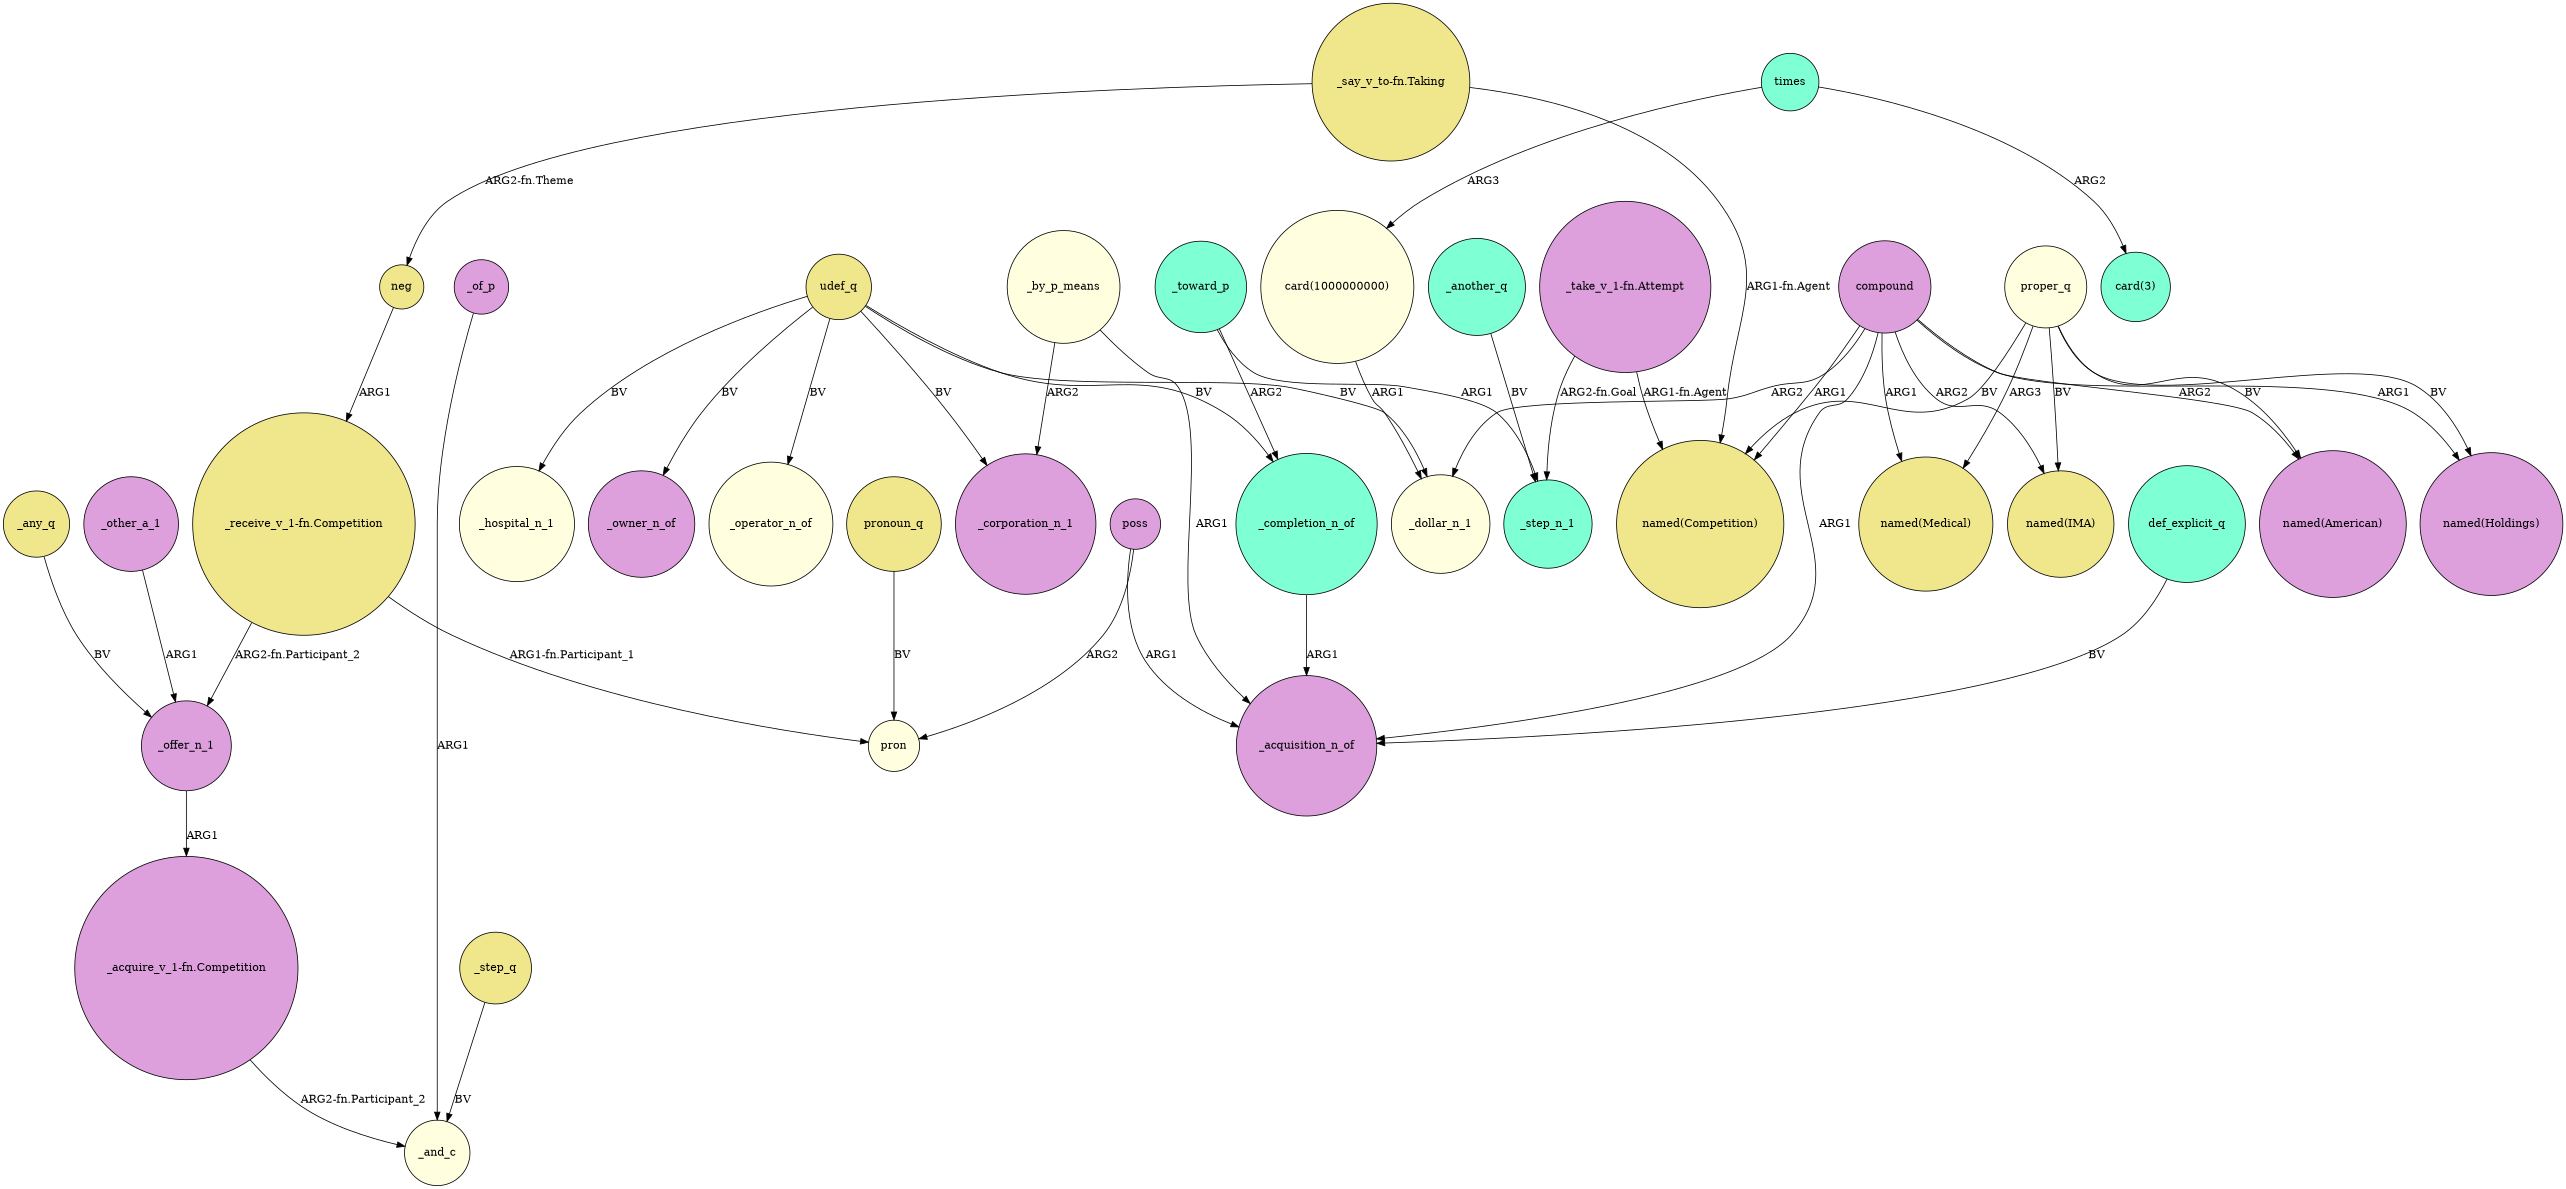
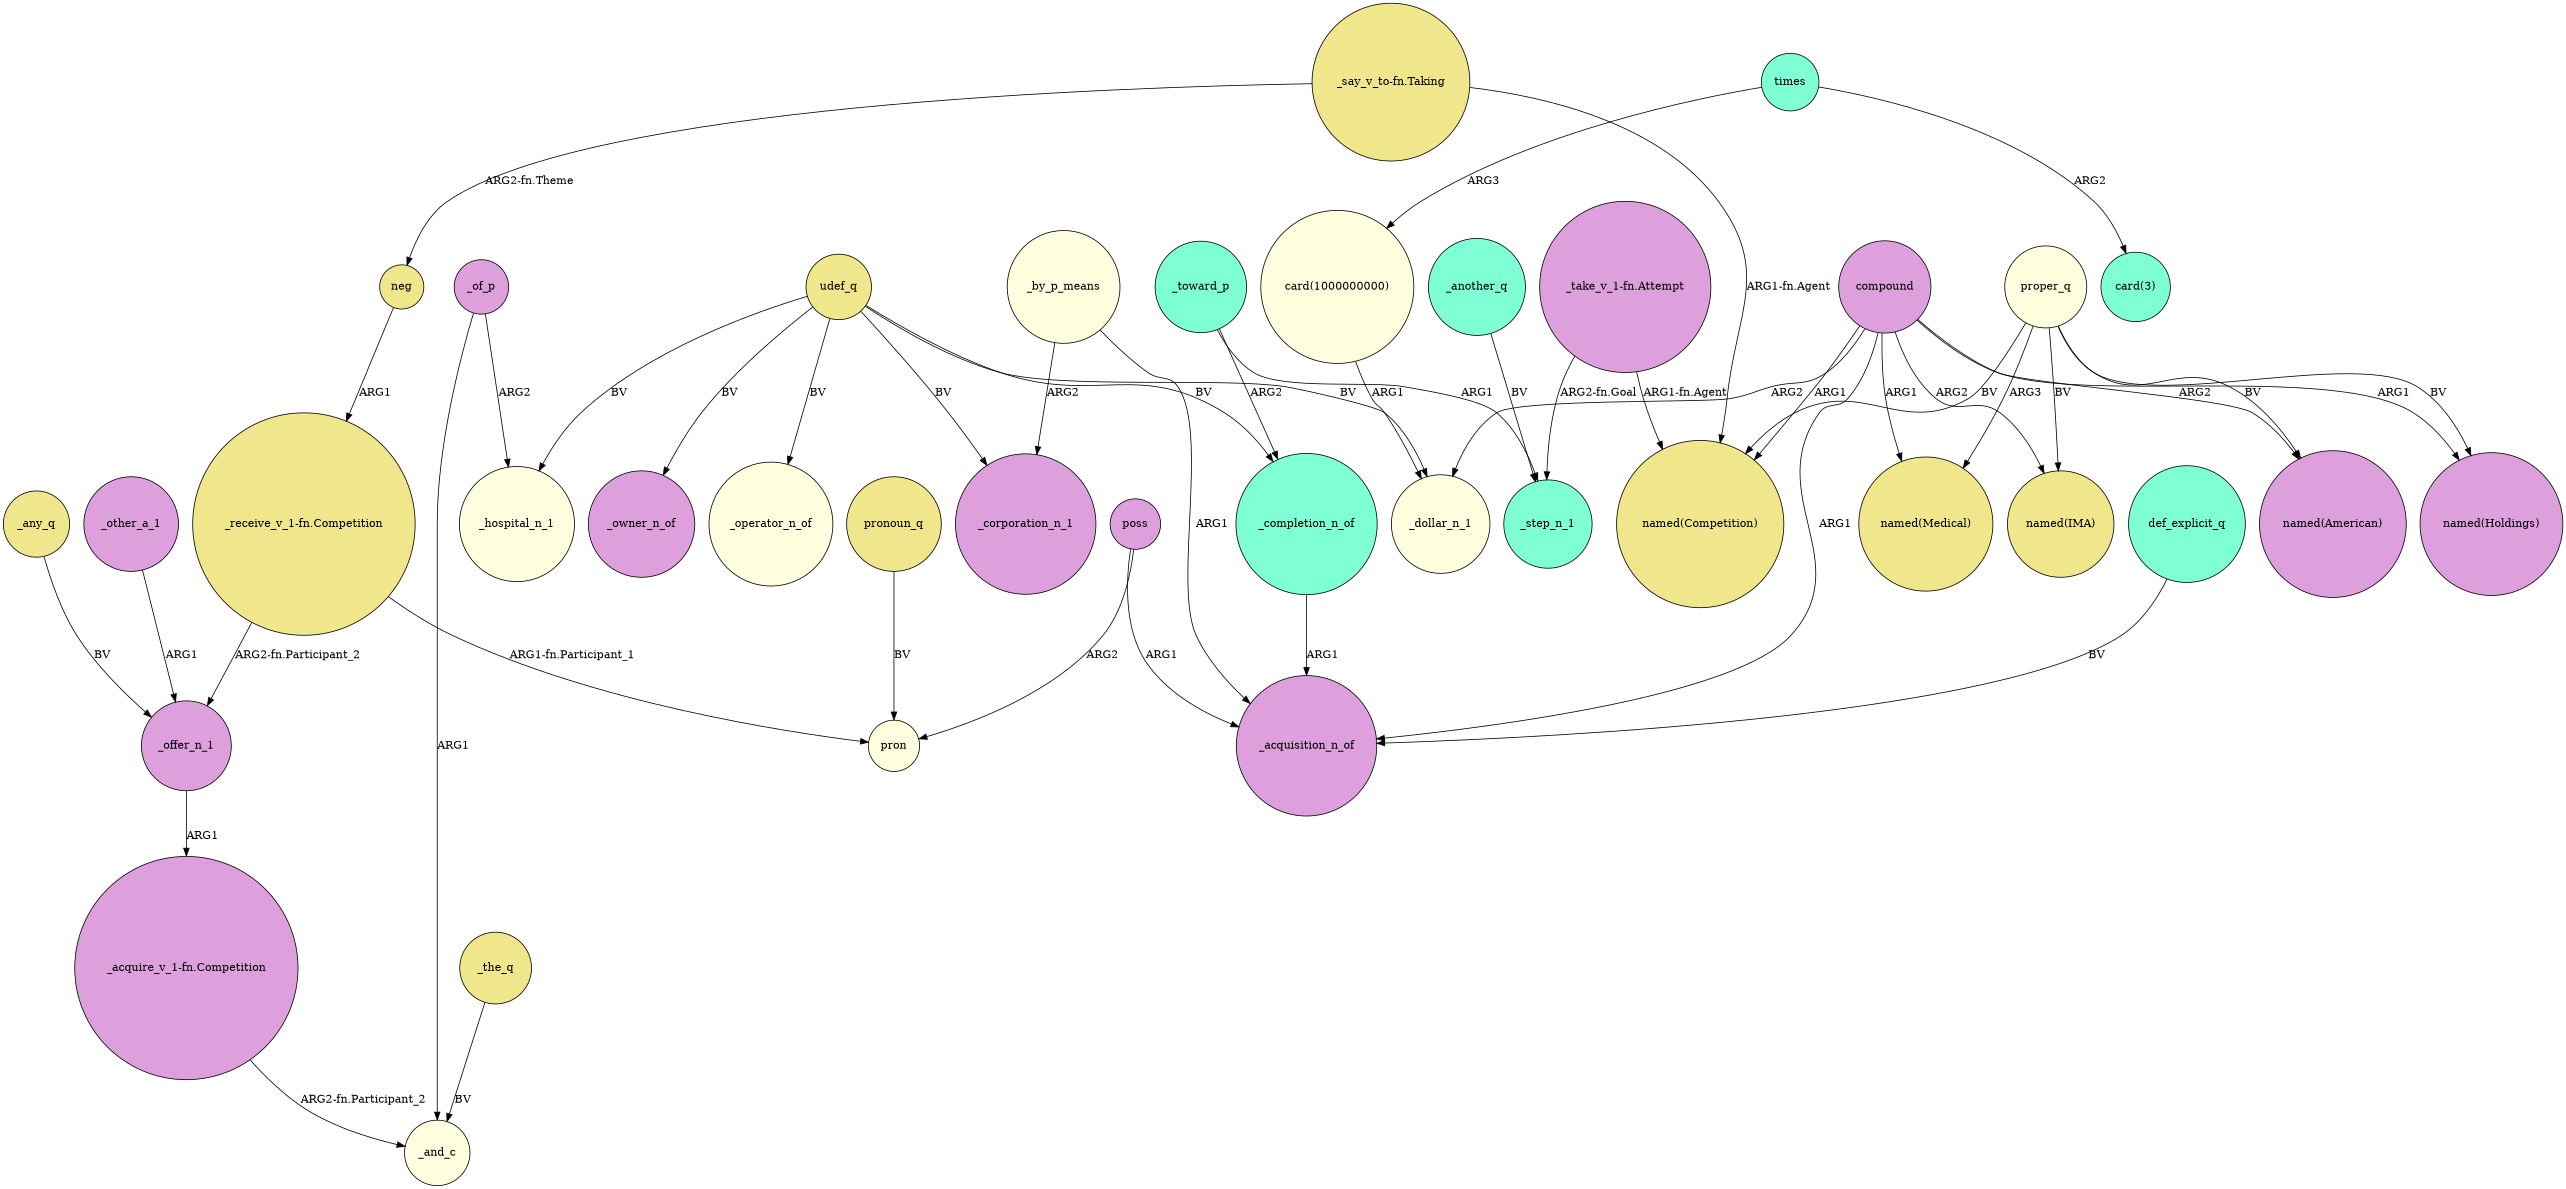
edge "_of_p" -> "_hospital_n_1": added, label "ARG2"
node "_step_q": label "_step_q" -> "_the_q"
